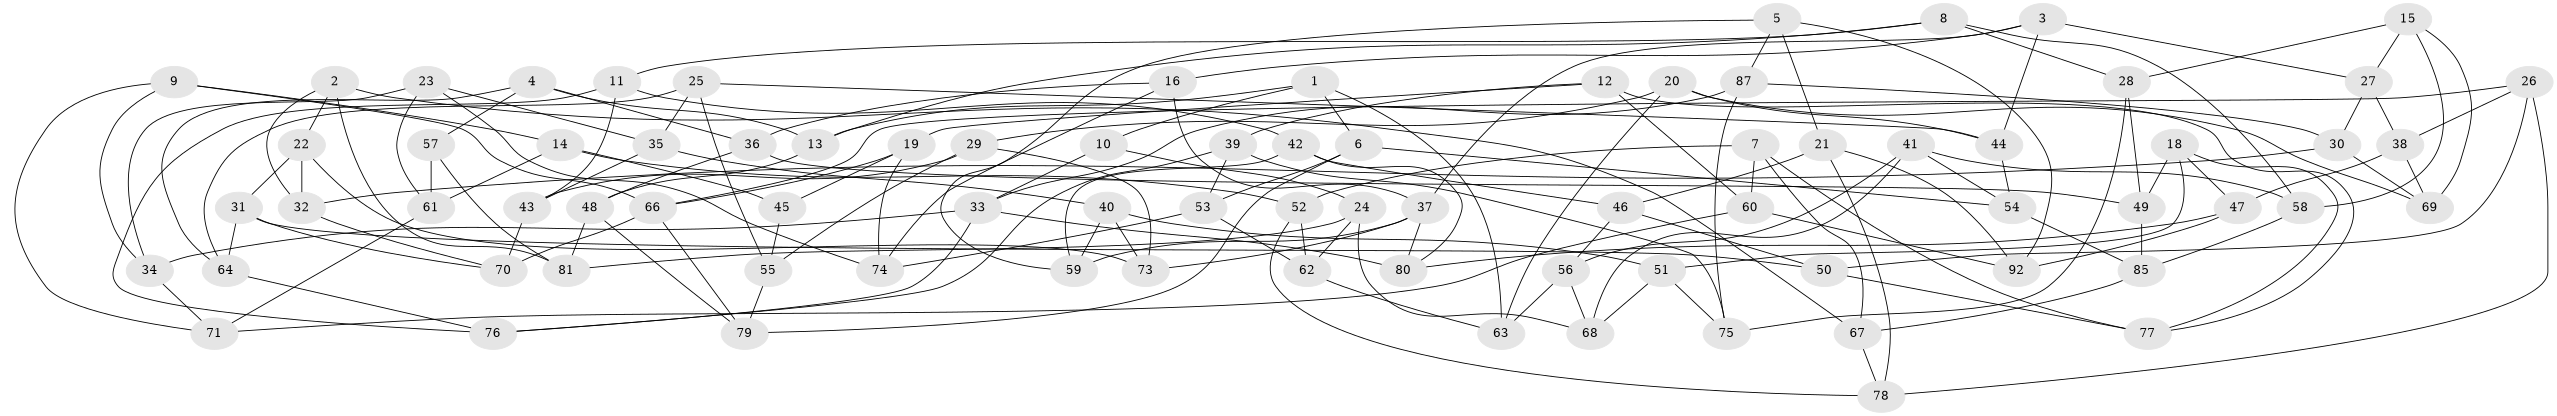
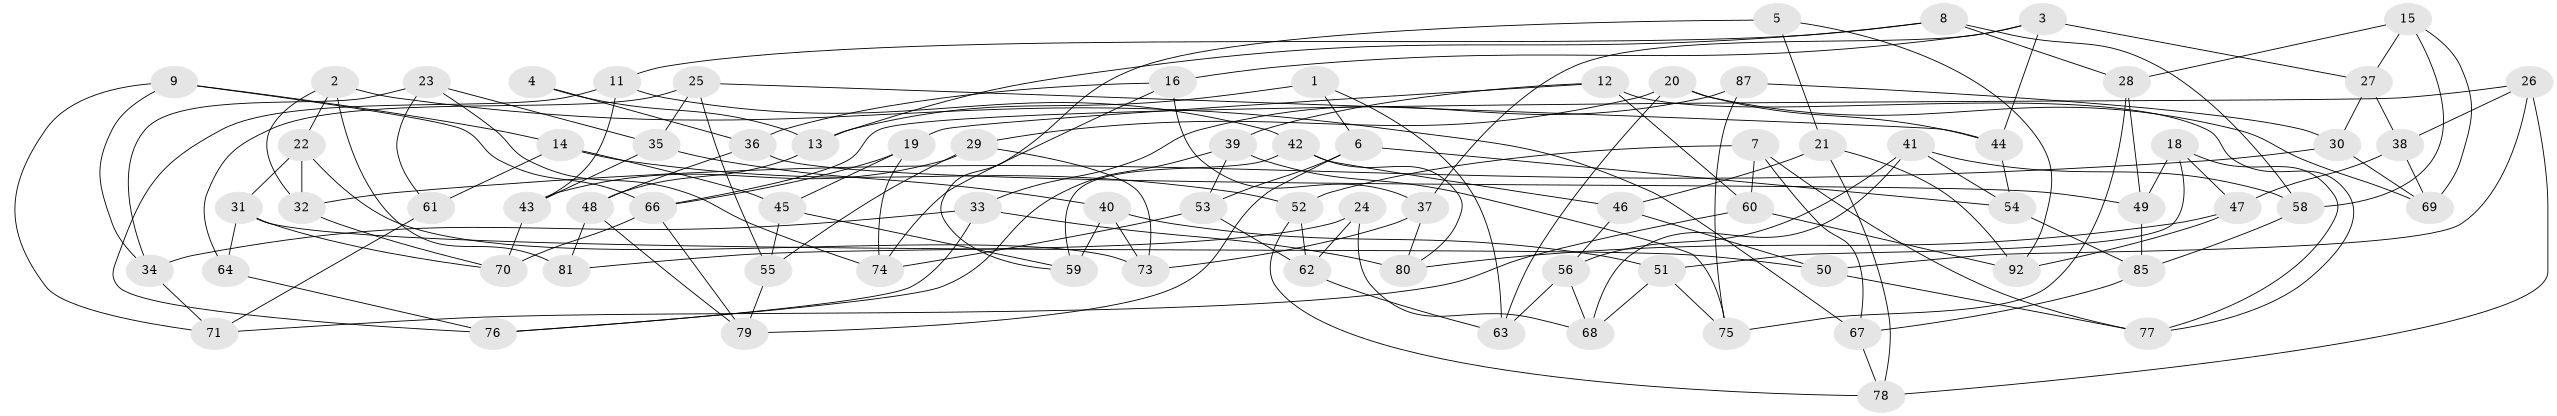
edge "5" -- "87": removed
edge "4" -- "64": removed
node "57": removed
node "10": removed
edge "37" -- "59": now "45" -- "59"
